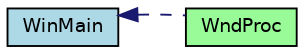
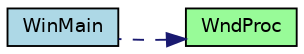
edge "WndProc" -> "WinMain": reversed
